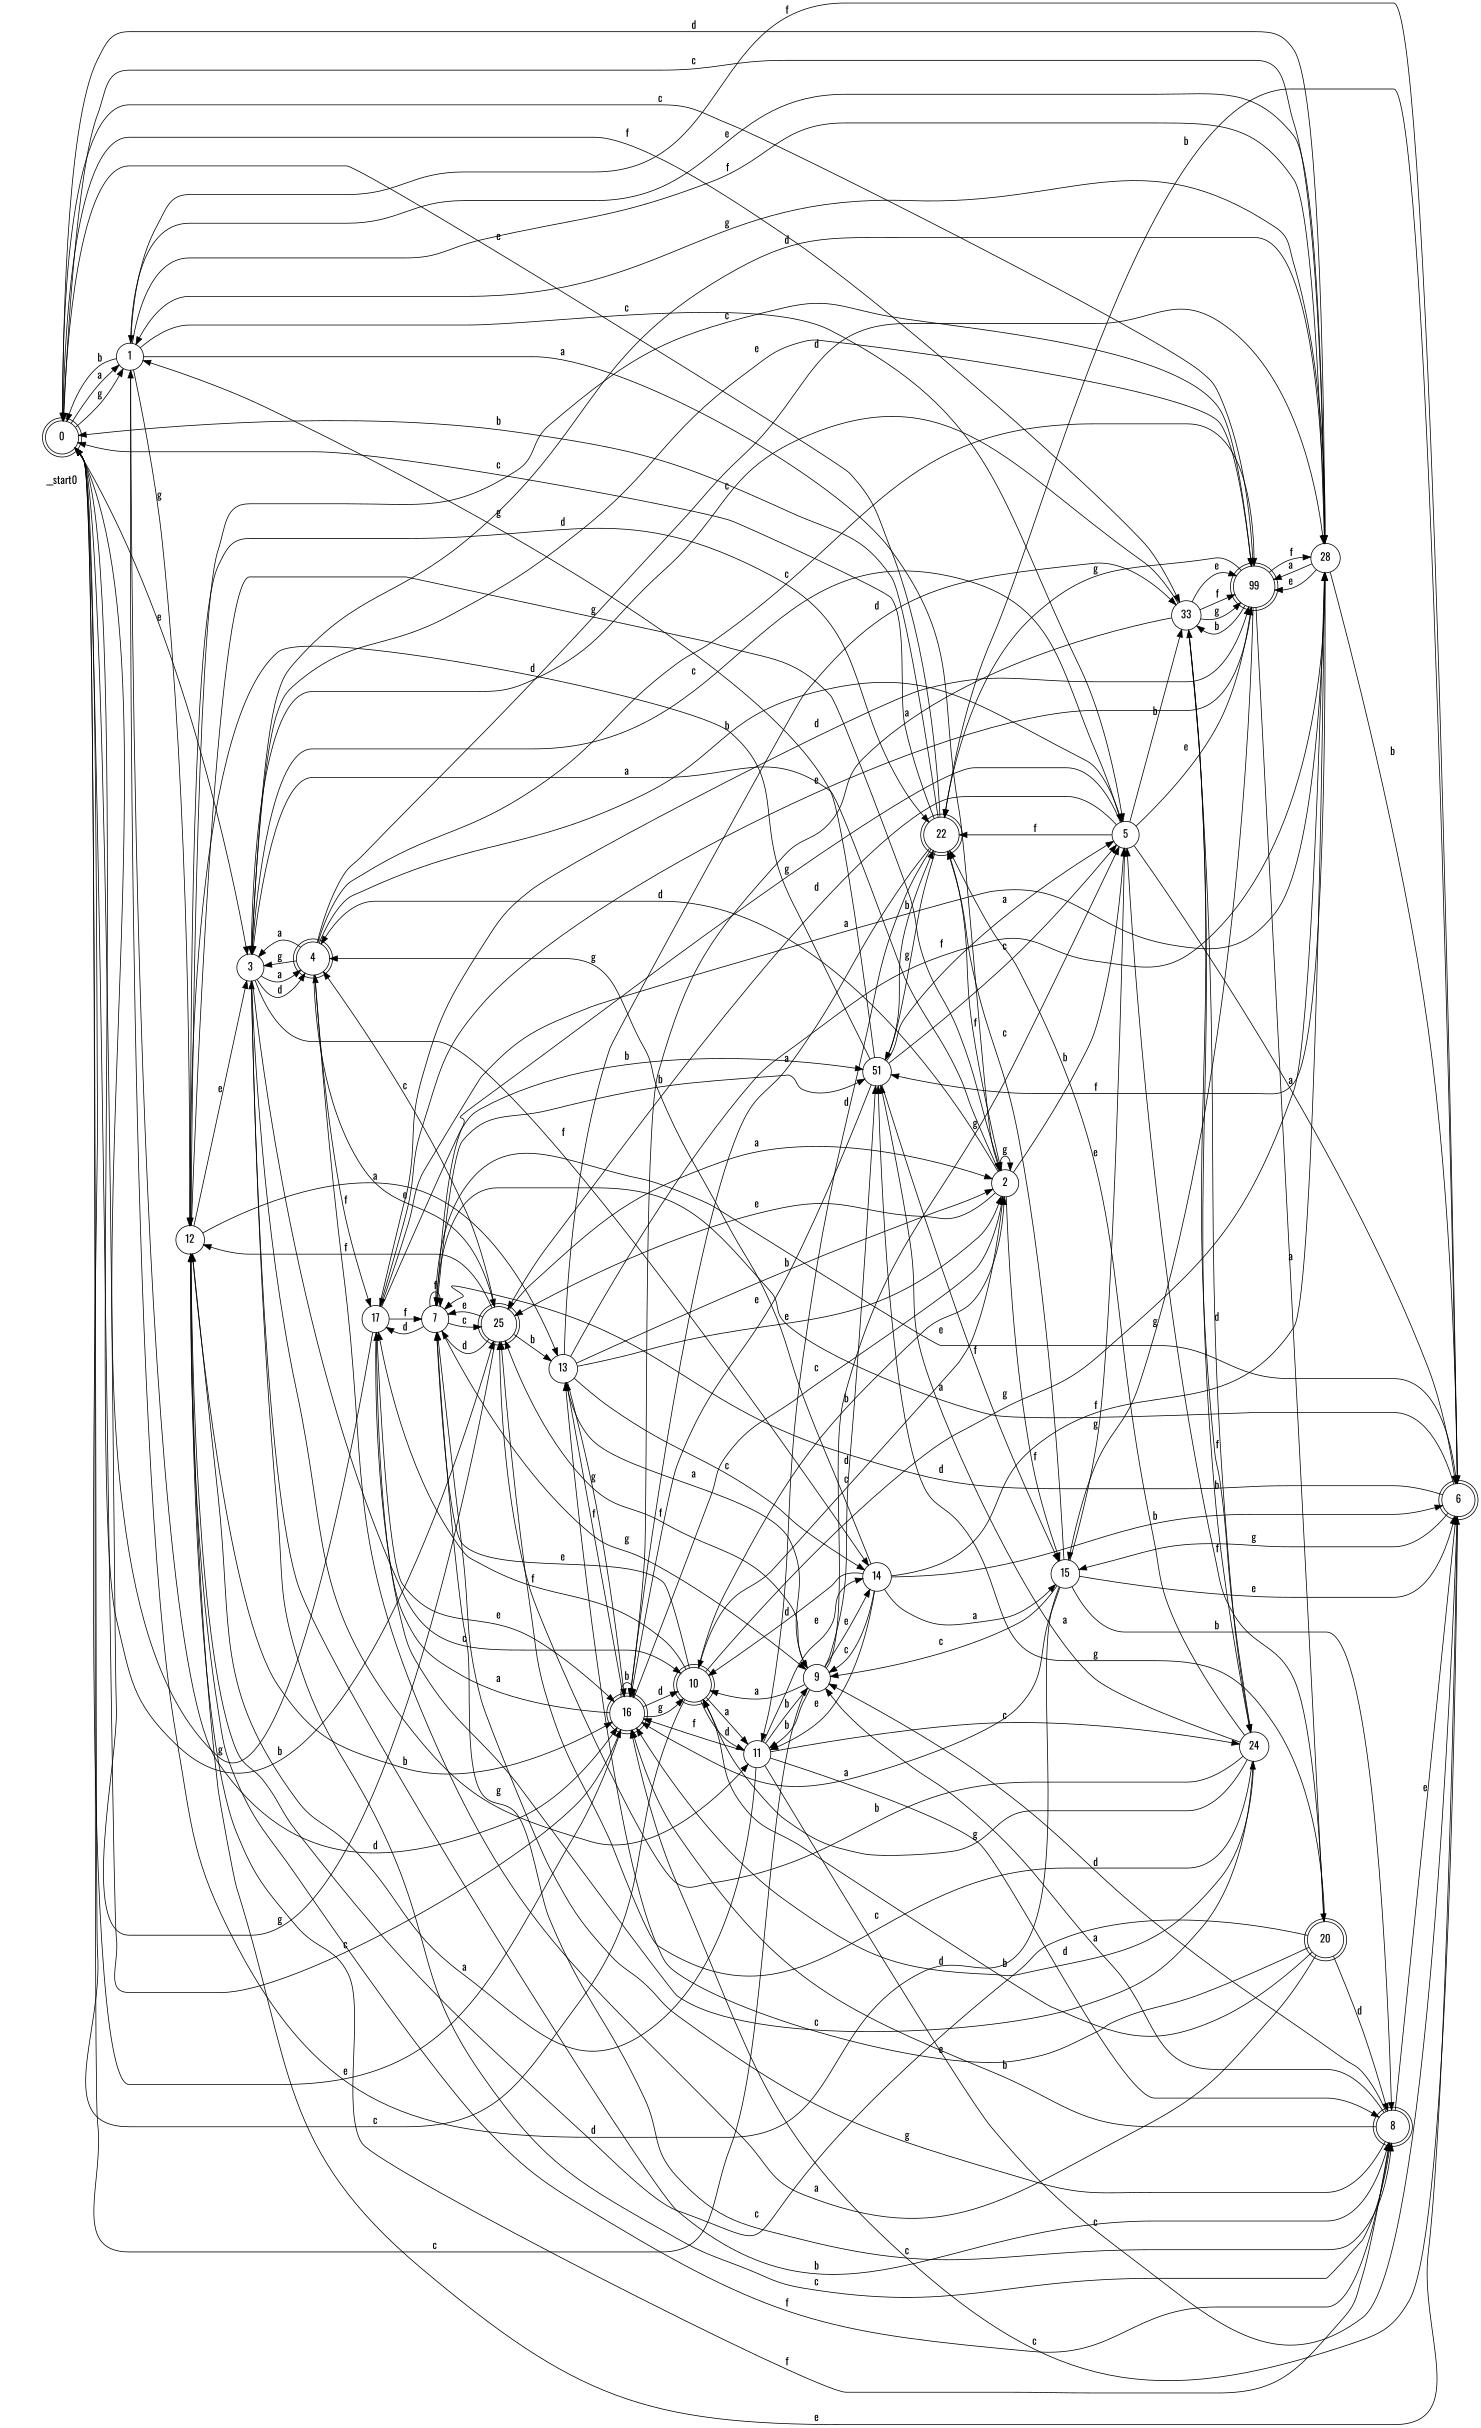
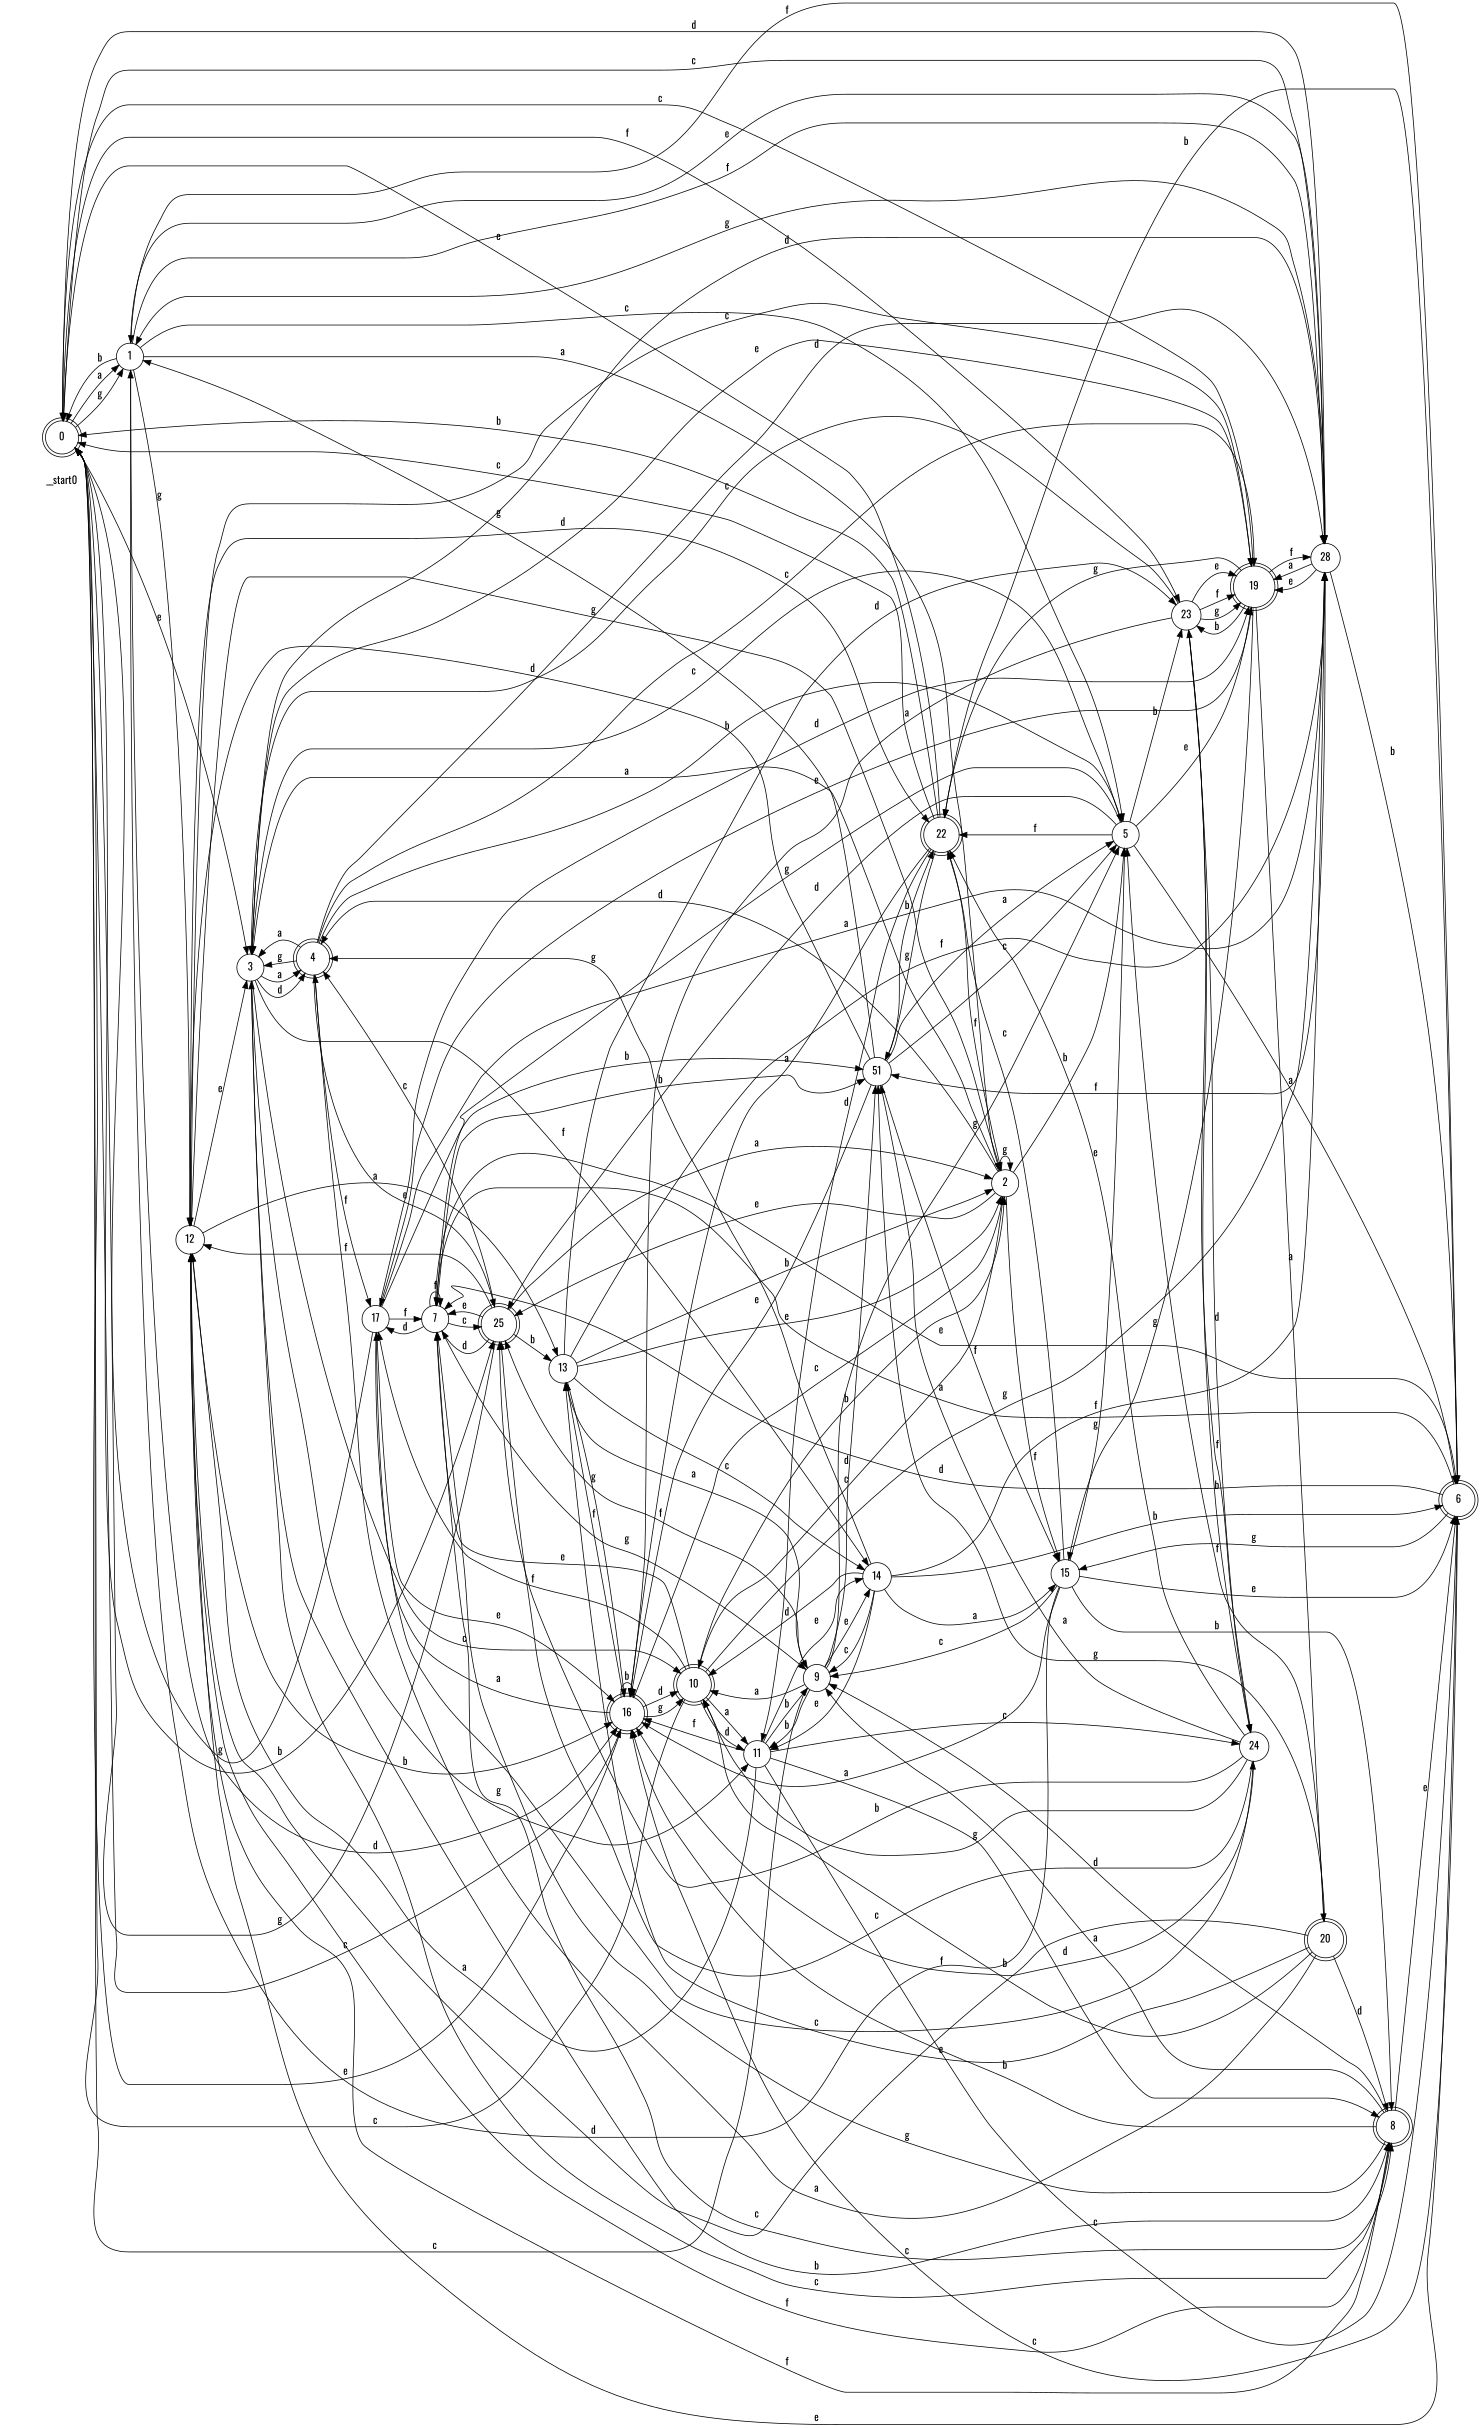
node "99": label "99" -> "19"
node "33": label "33" -> "23"
edge "24" -> "16": label "d" -> "f"
